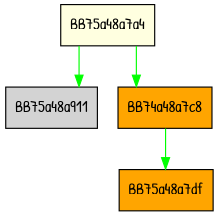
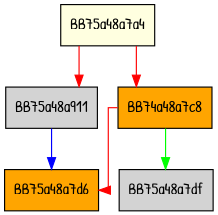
edge "BB75a48a7a4" -> "BB75a48a911": color green -> red
edge "BB75a48a7a4" -> "BB74a48a7c8": color green -> red
node "BB75a48a7d6": added
node "BB75a48a7df": fillcolor orange -> lightgrey
